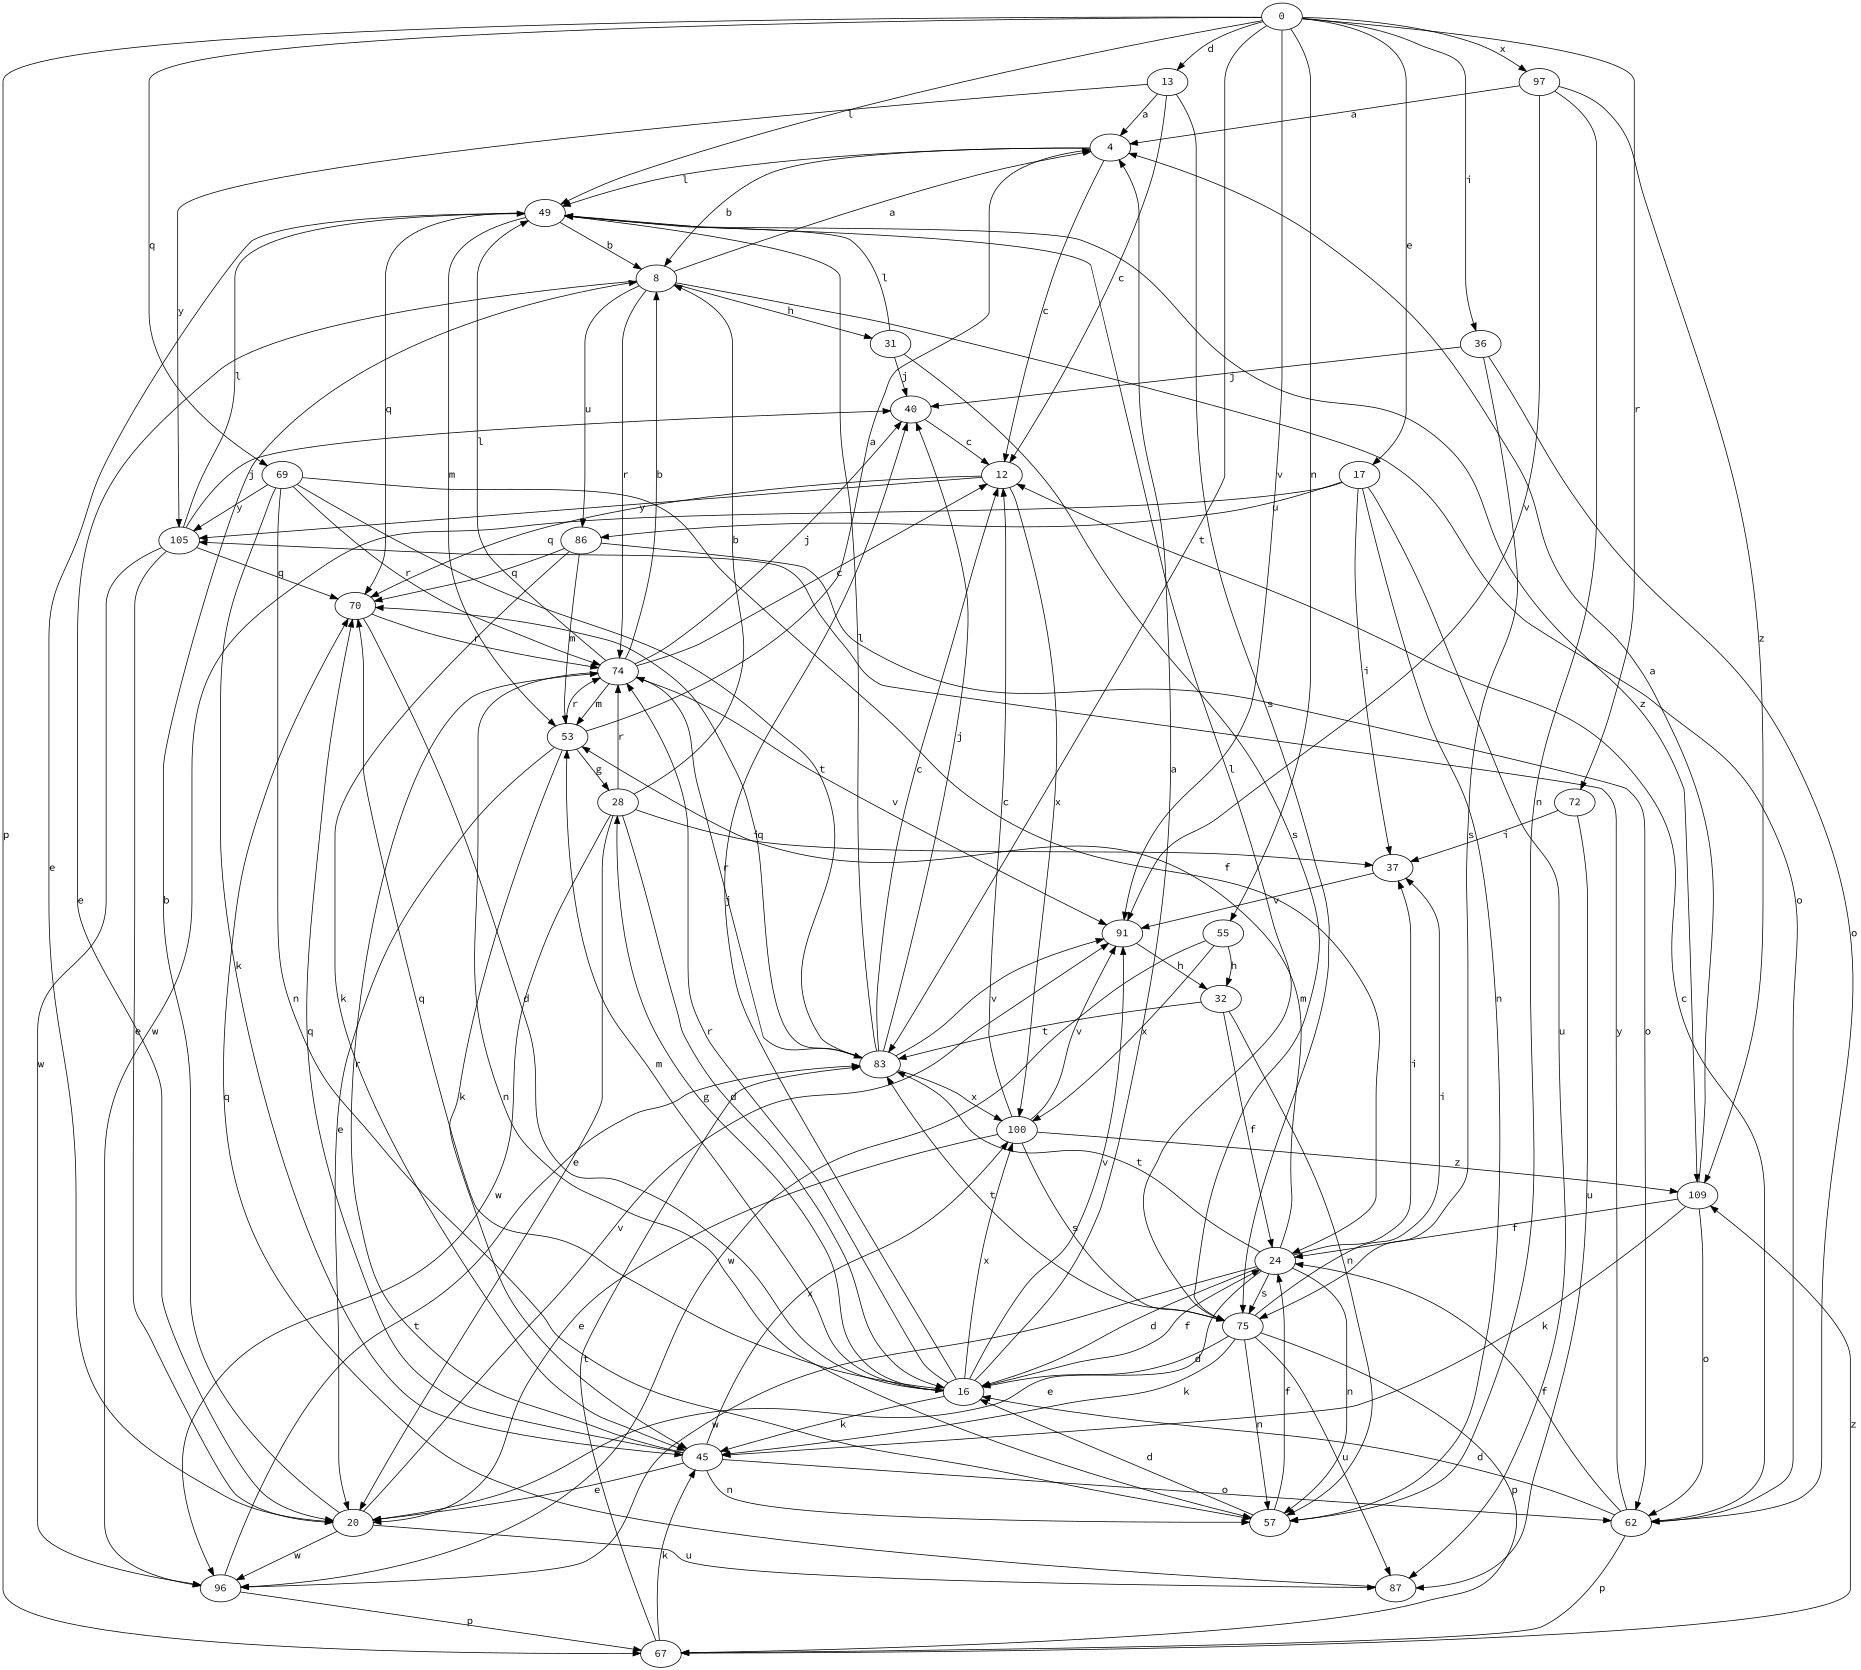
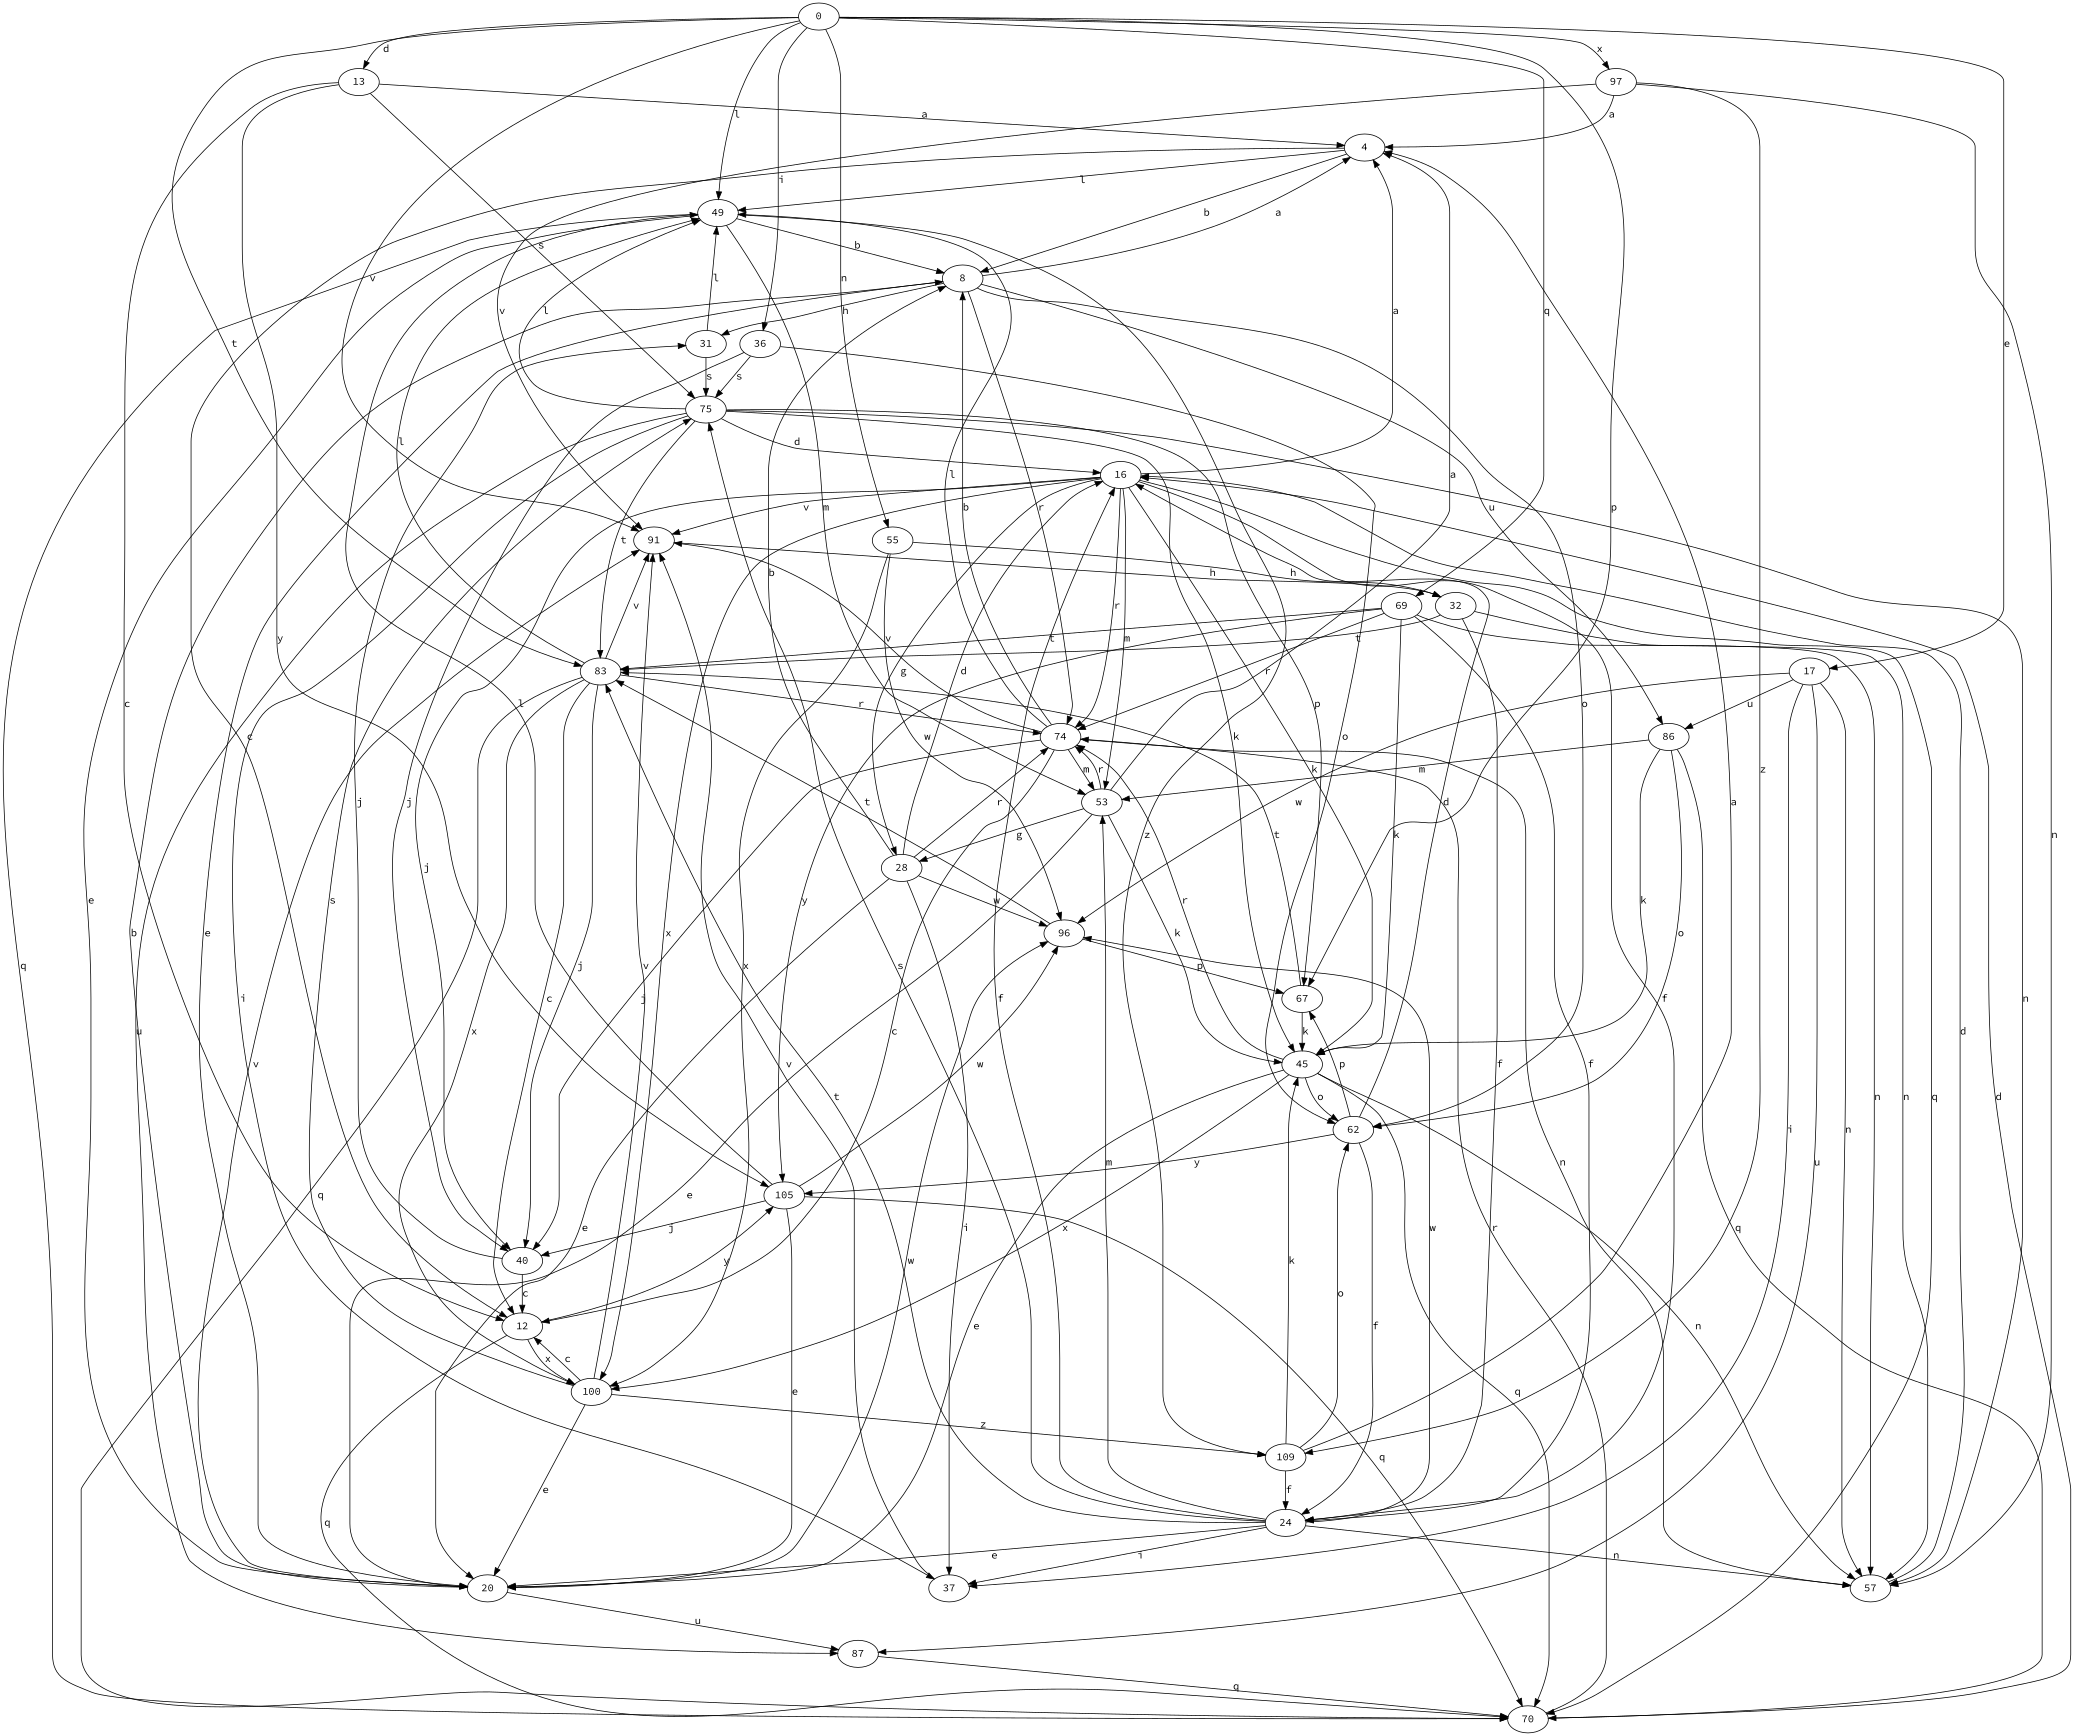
edge "31" -> "40": reversed
node "72": removed
edge "62" -> "12": removed, label "c"
edge "24" -> "16": label "d" -> "f"
edge "57" -> "24": removed, label "f"
edge "67" -> "109": removed, label "z"
